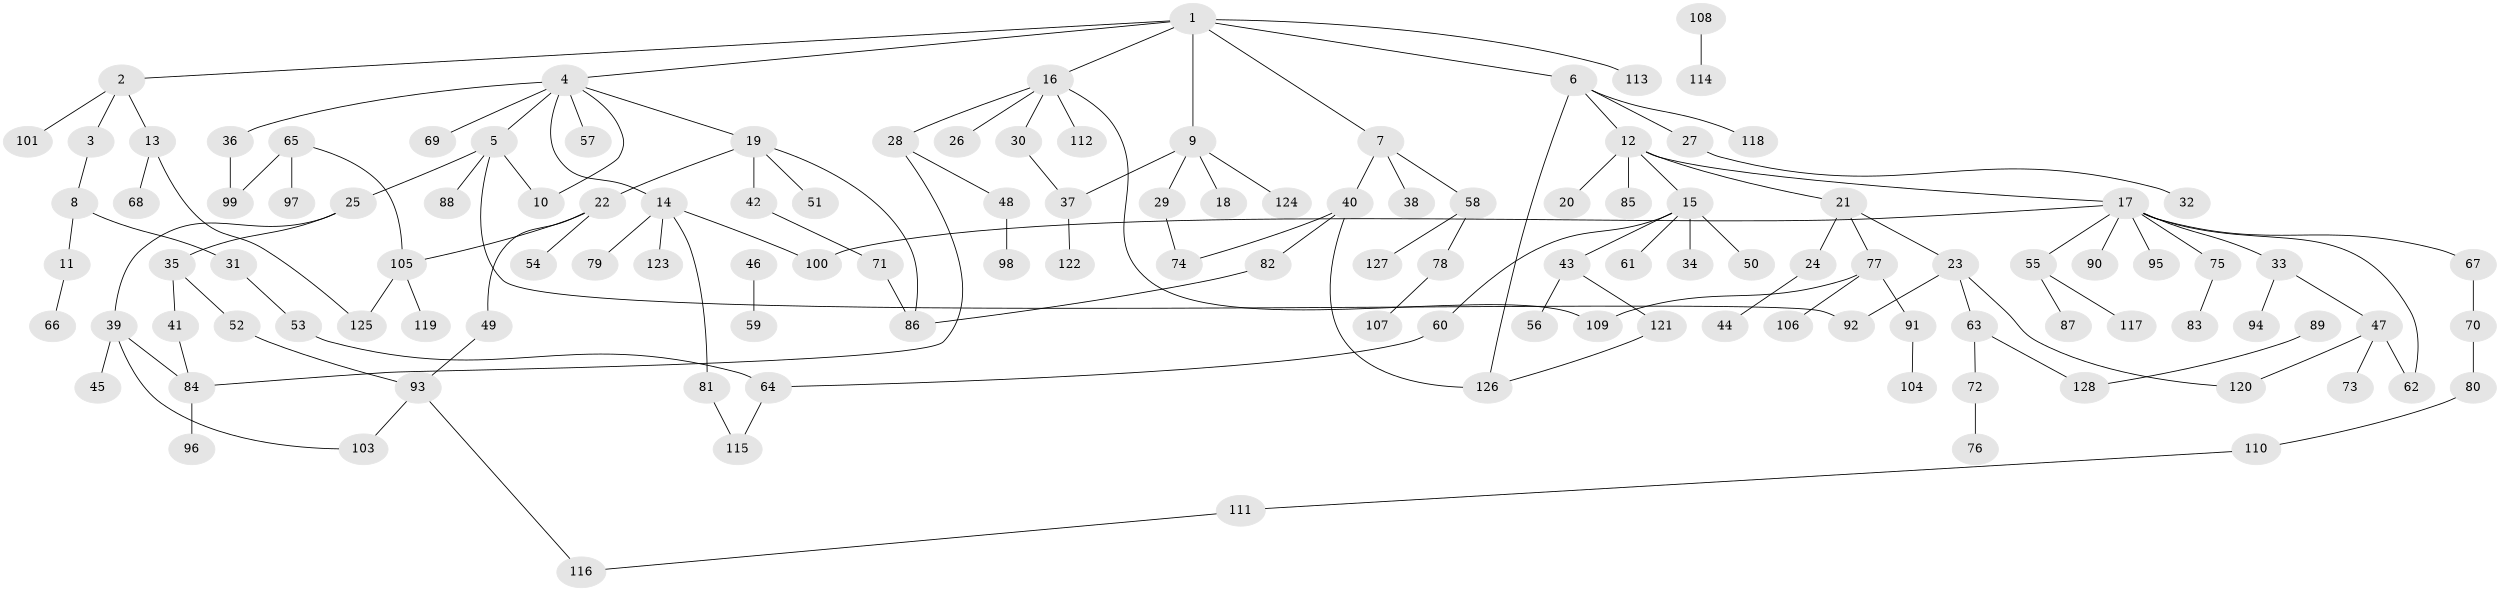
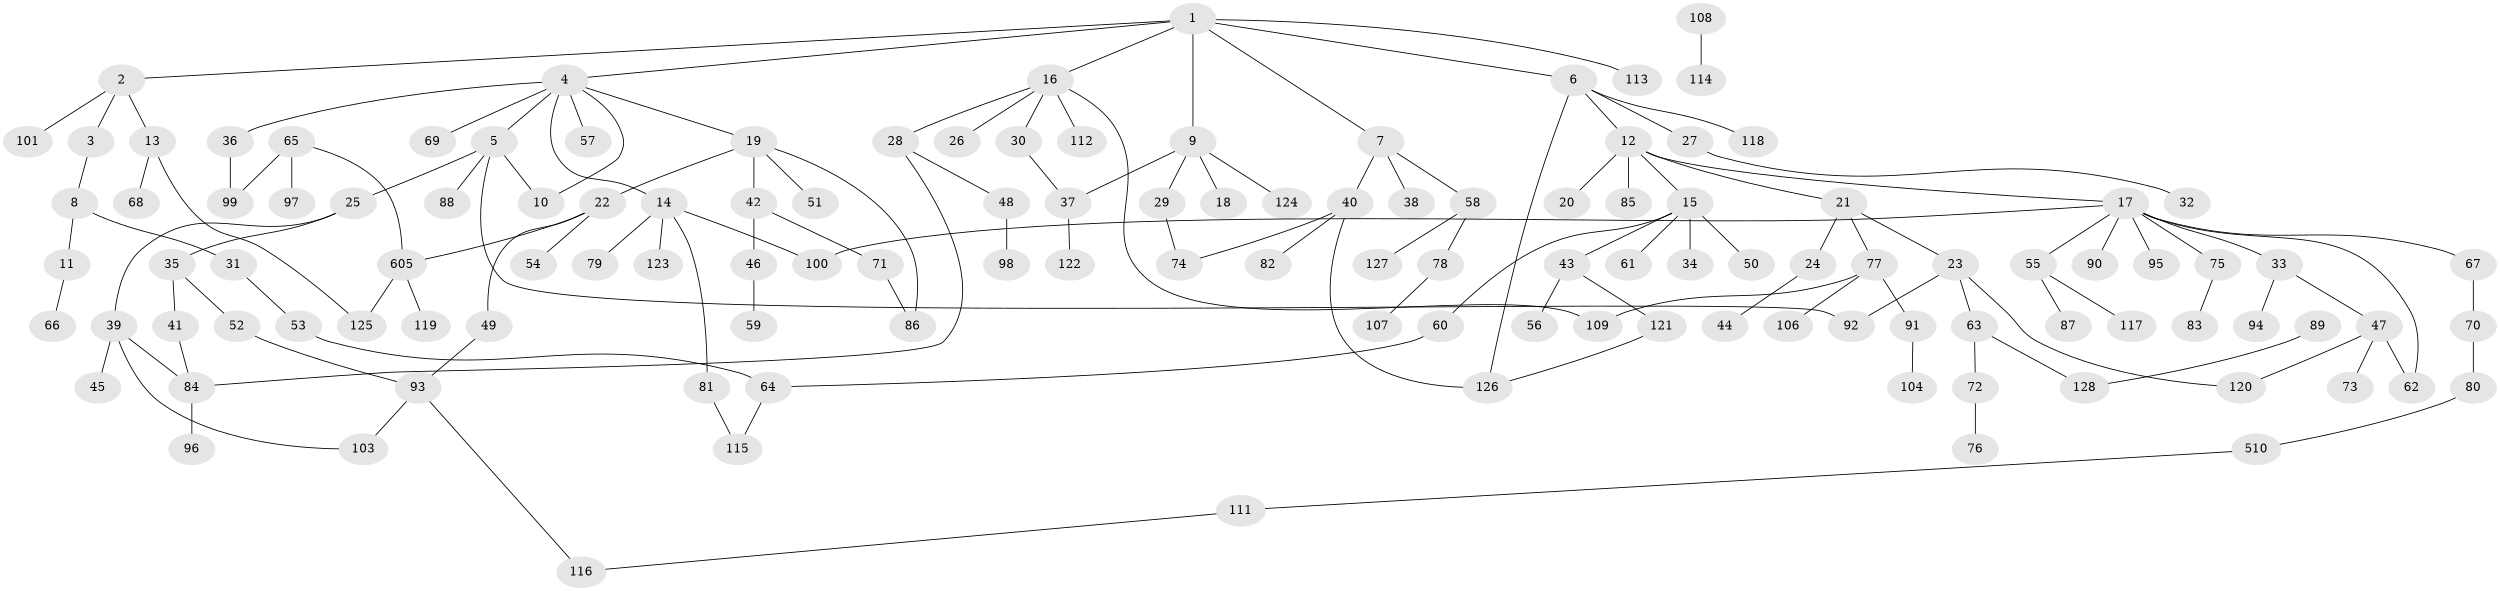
edge "42" -- "46": added
node "105": label "105" -> "605"
edge "82" -- "86": removed
node "110": label "110" -> "510"
